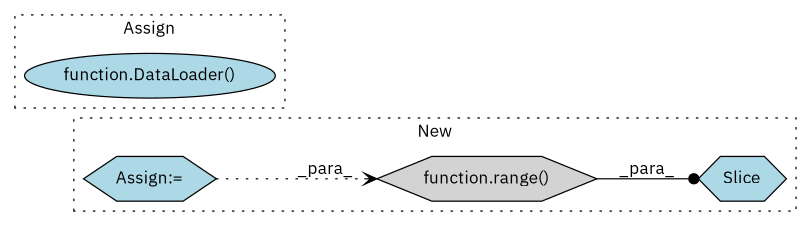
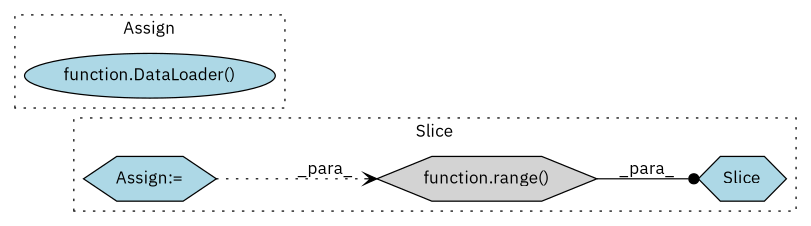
cluster "New": label "New" -> "Slice"
